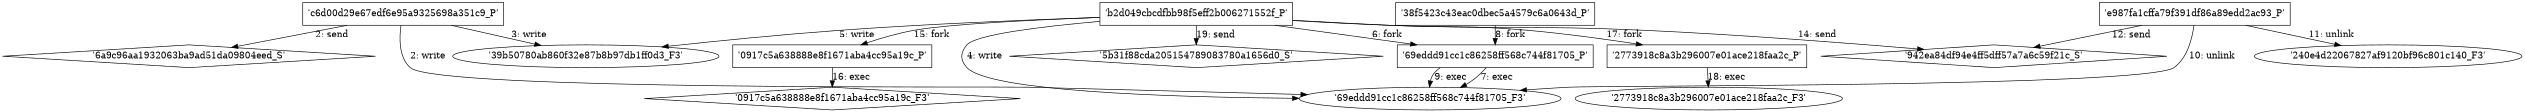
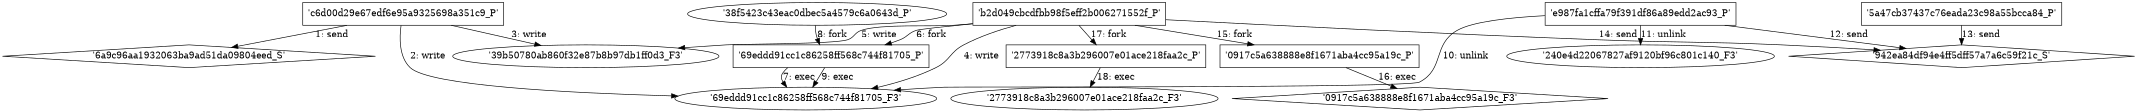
node "'38f5423c43eac0dbec5a4579c6a0643d_P'": shape box -> ellipse
node "'5a47cb37437c76eada23c98a55bcca84_P'": added
edge "'c6d00d29e67edf6e95a9325698a351c9_P'" -> "'6a9c96aa1932063ba9ad51da09804eed_S'": label "2: send" -> "1: send"
node "'5b31f88cda205154789083780a1656d0_S'": removed
